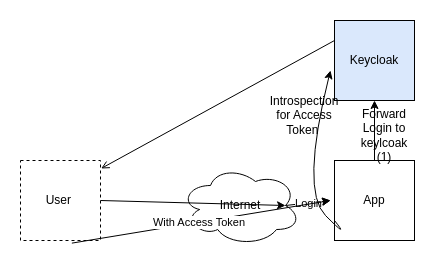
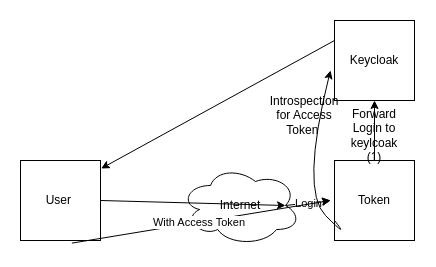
node "Keycloak": fillcolor #dae8fc -> #ffffff
node "Forward Login to keylcoak (1)": moved (385, 136) -> (375, 136)
edge "Keycloak" -> "User": arrowhead open -> classic
node "User": style dashed -> solid
node "App": label "App" -> "Token"
